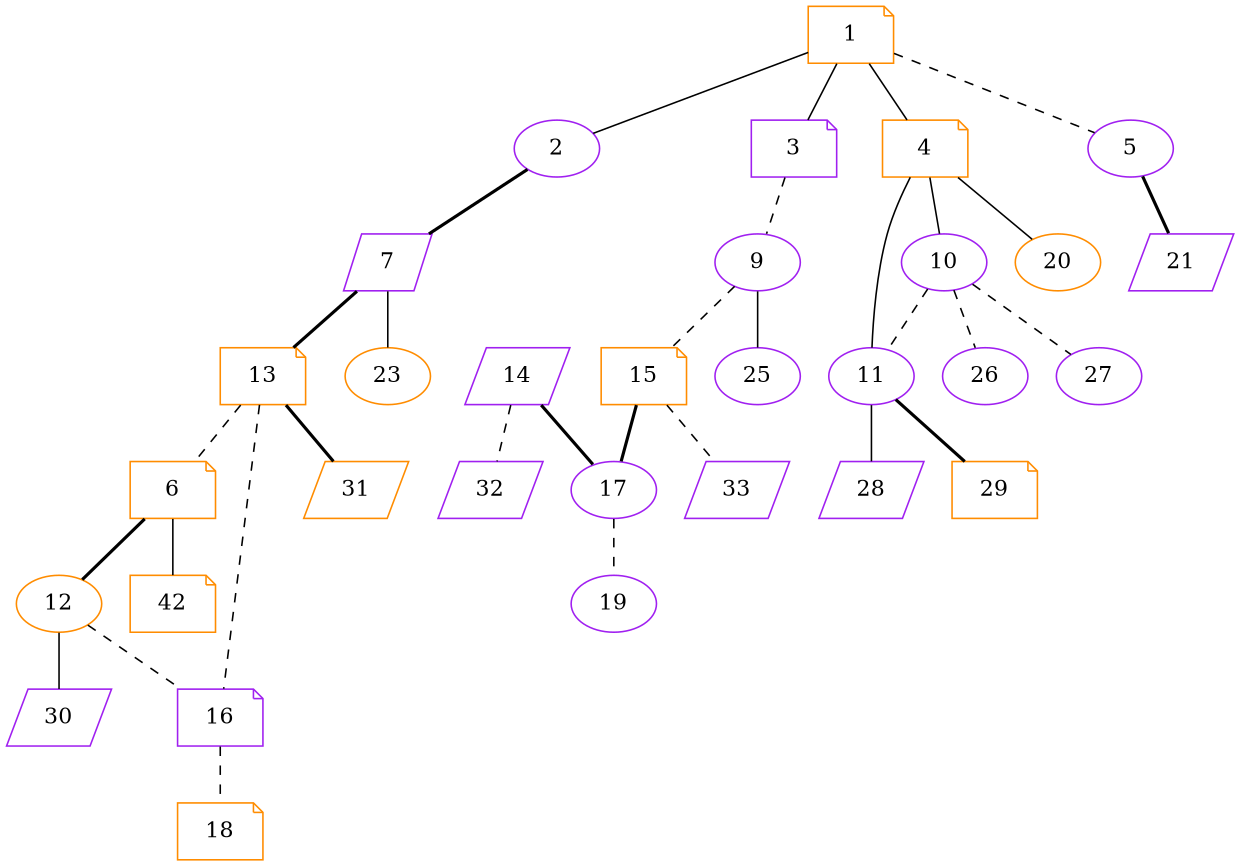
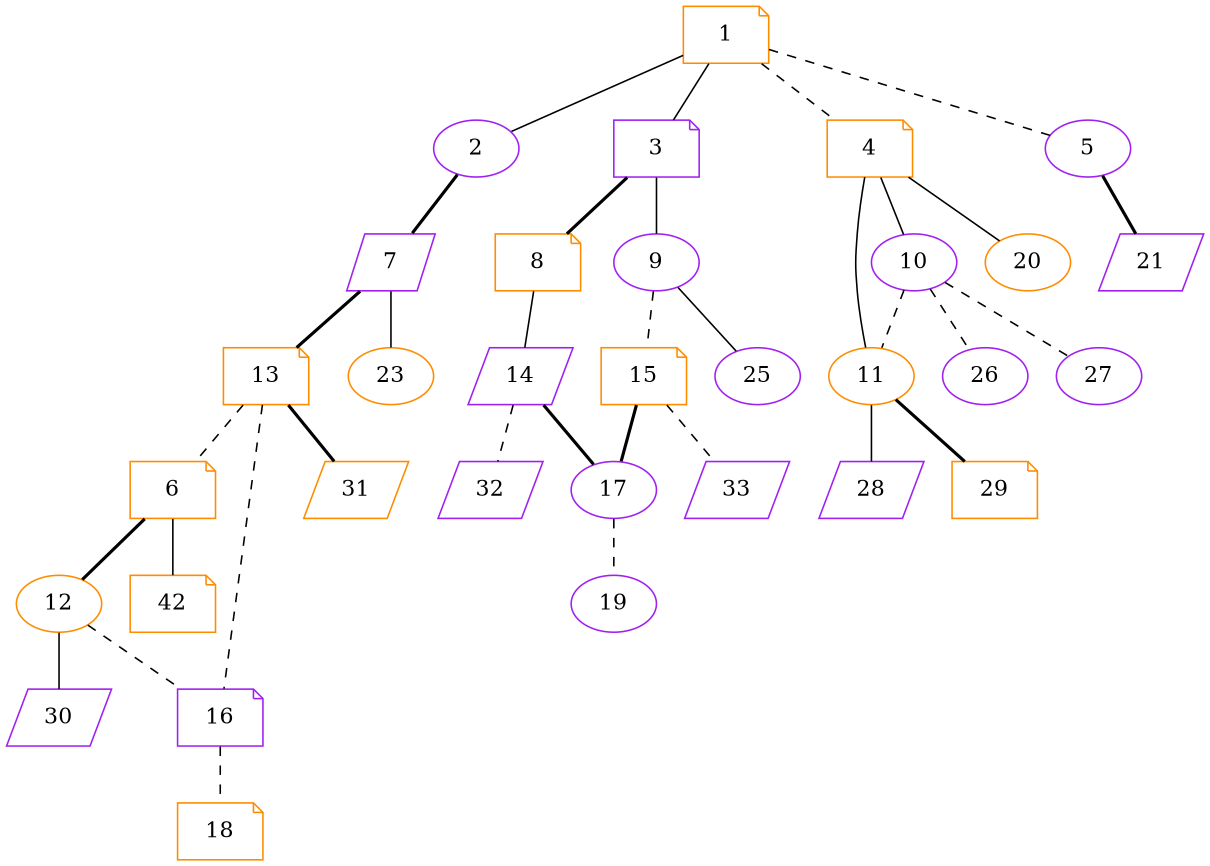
edge "1" -- "4": style solid -> dashed
edge "3" -- "9": style dashed -> solid
node "8": added
node "11": color purple -> darkorange
